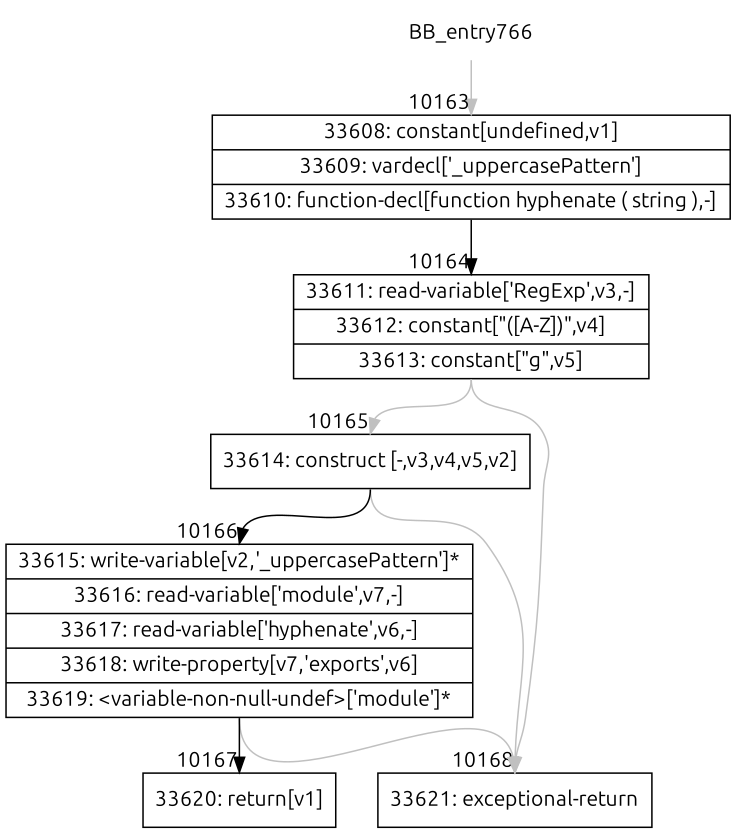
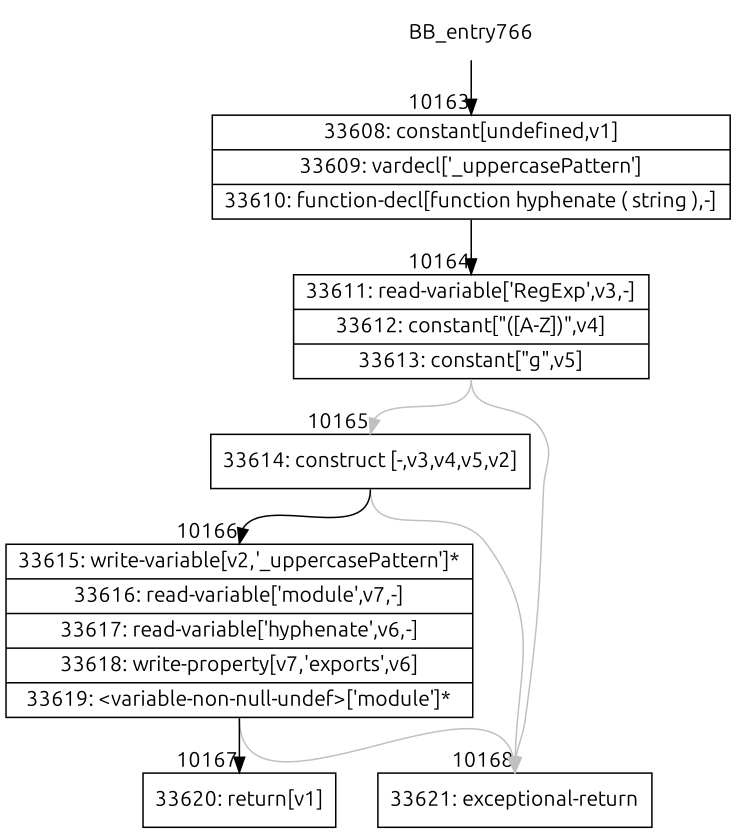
edge "BB_entry766" -> "33608: constant[undefined,v1]": color gray -> black
